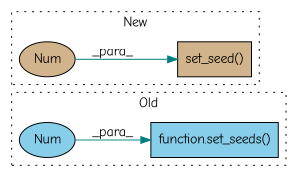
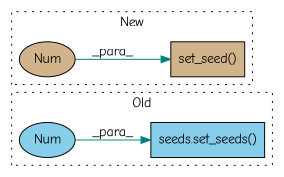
node "function.set_seeds()": label "function.set_seeds()" -> "seeds.set_seeds()"
